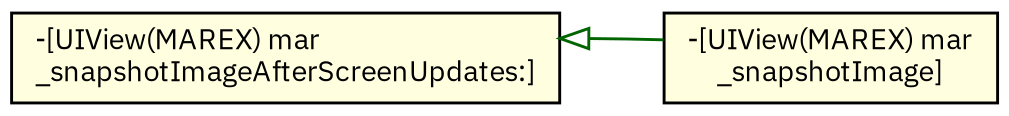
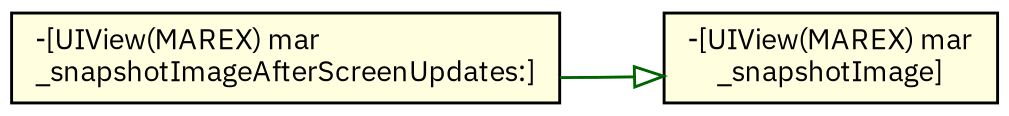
edge "-[UIView(MAREX) mar _snapshotImage]" -> "-[UIView(MAREX) mar _snapshotImageAfterScreenUpdates:]": reversed
